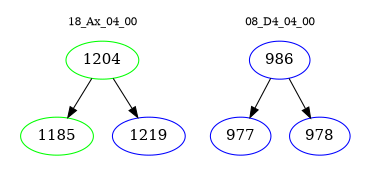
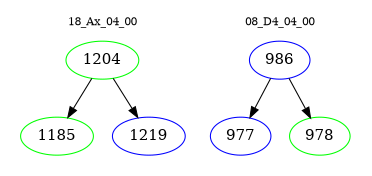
node "978": color blue -> green
